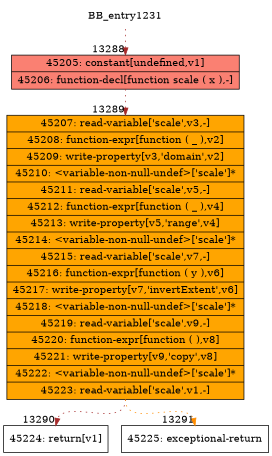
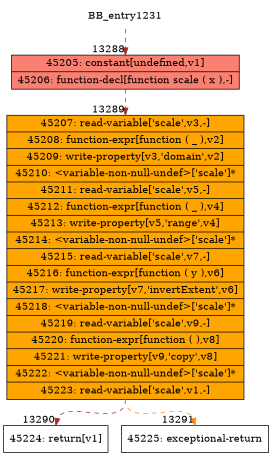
edge "BB_entry1231" -> "45205: constant[undefined,v1]": style dotted -> dashed
edge "45205: constant[undefined,v1]" -> "45207: read-variable['scale',v3,-]": style dotted -> dashed
edge "45207: read-variable['scale',v3,-]" -> "45224: return[v1]": style dotted -> dashed
edge "45207: read-variable['scale',v3,-]" -> "45225: exceptional-return": style dotted -> dashed
